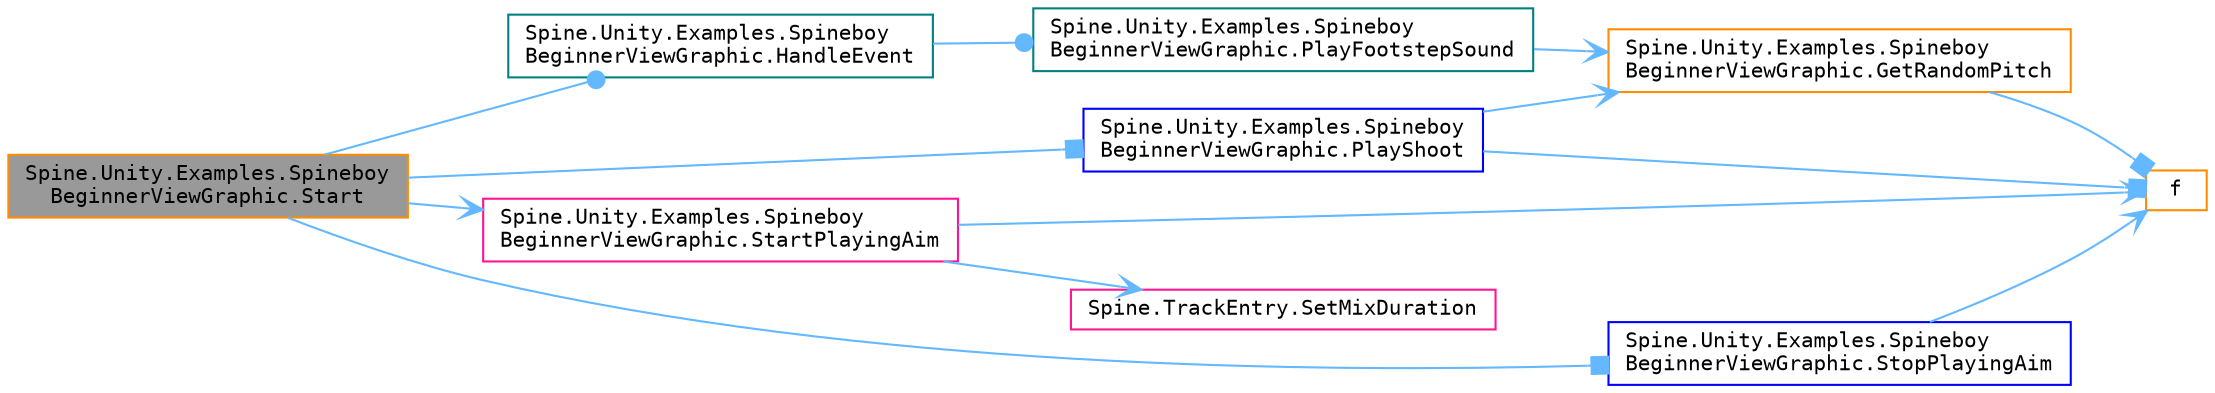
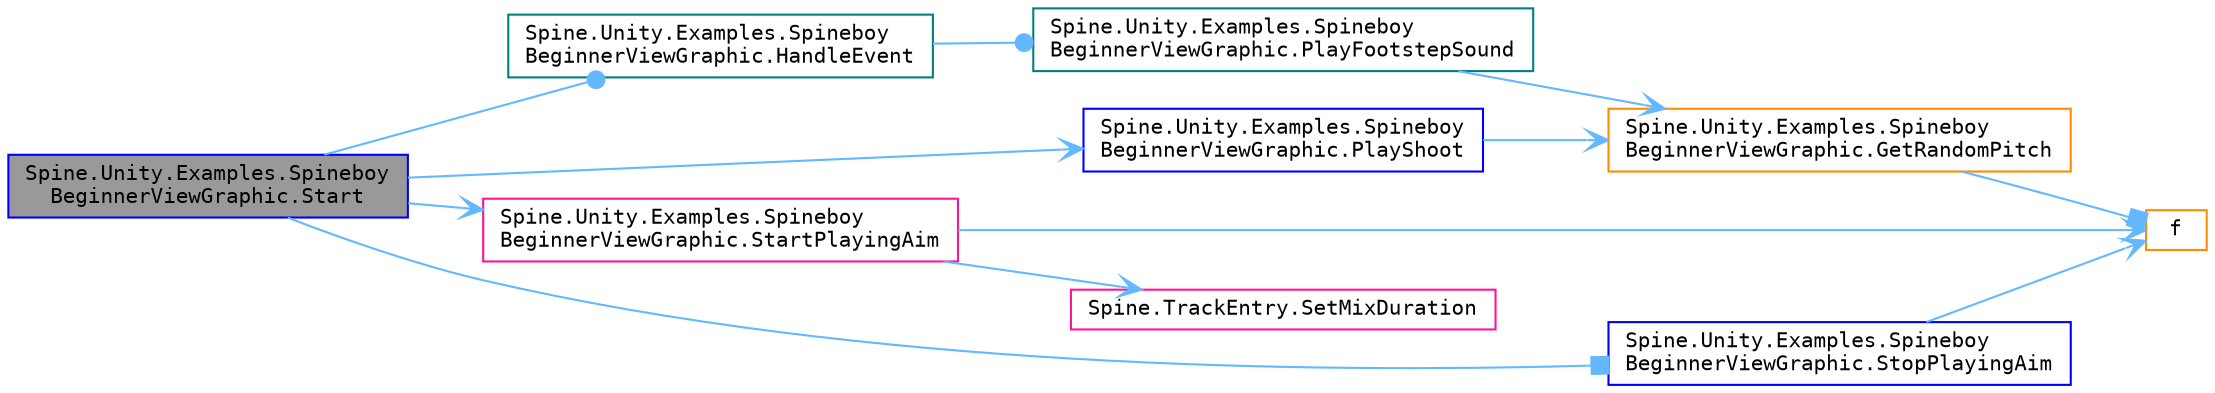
edge "Spine.Unity.Examples.Spineboy BeginnerViewGraphic.Start" -> "Spine.Unity.Examples.Spineboy BeginnerViewGraphic.PlayShoot": arrowhead box -> vee
edge "Spine.Unity.Examples.Spineboy BeginnerViewGraphic.PlayShoot" -> "f": removed
node "Spine.Unity.Examples.Spineboy BeginnerViewGraphic.Start": color darkorange -> blue
